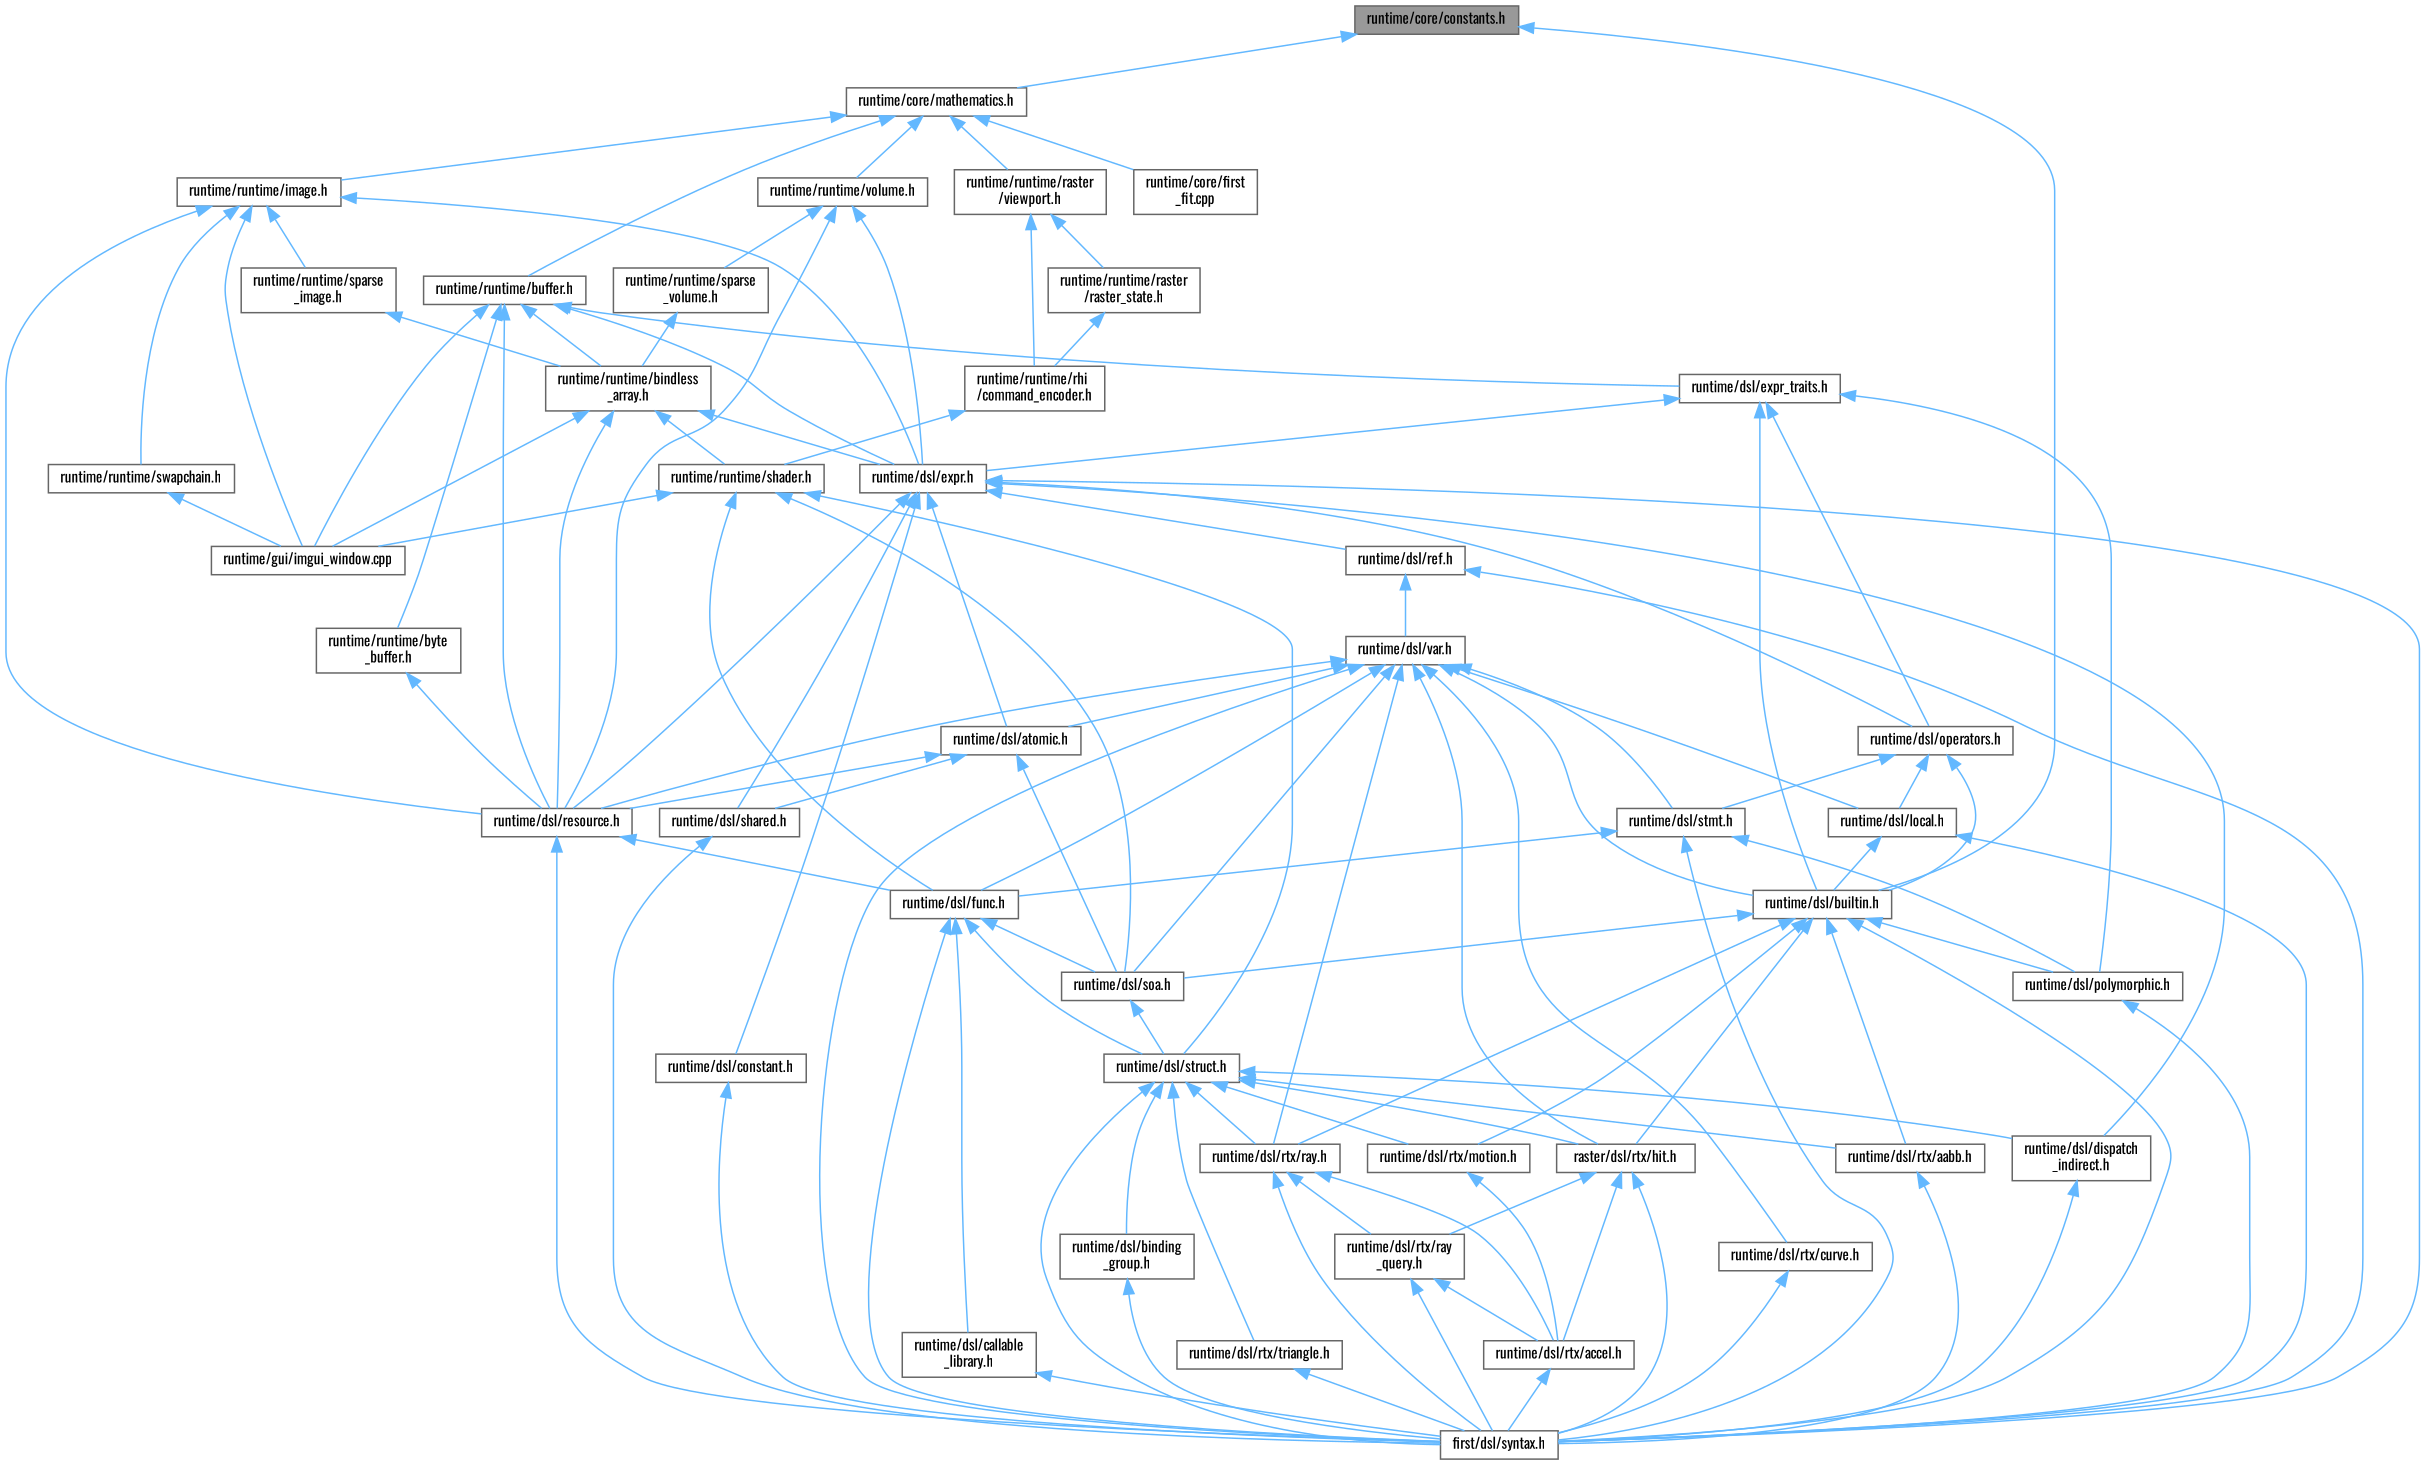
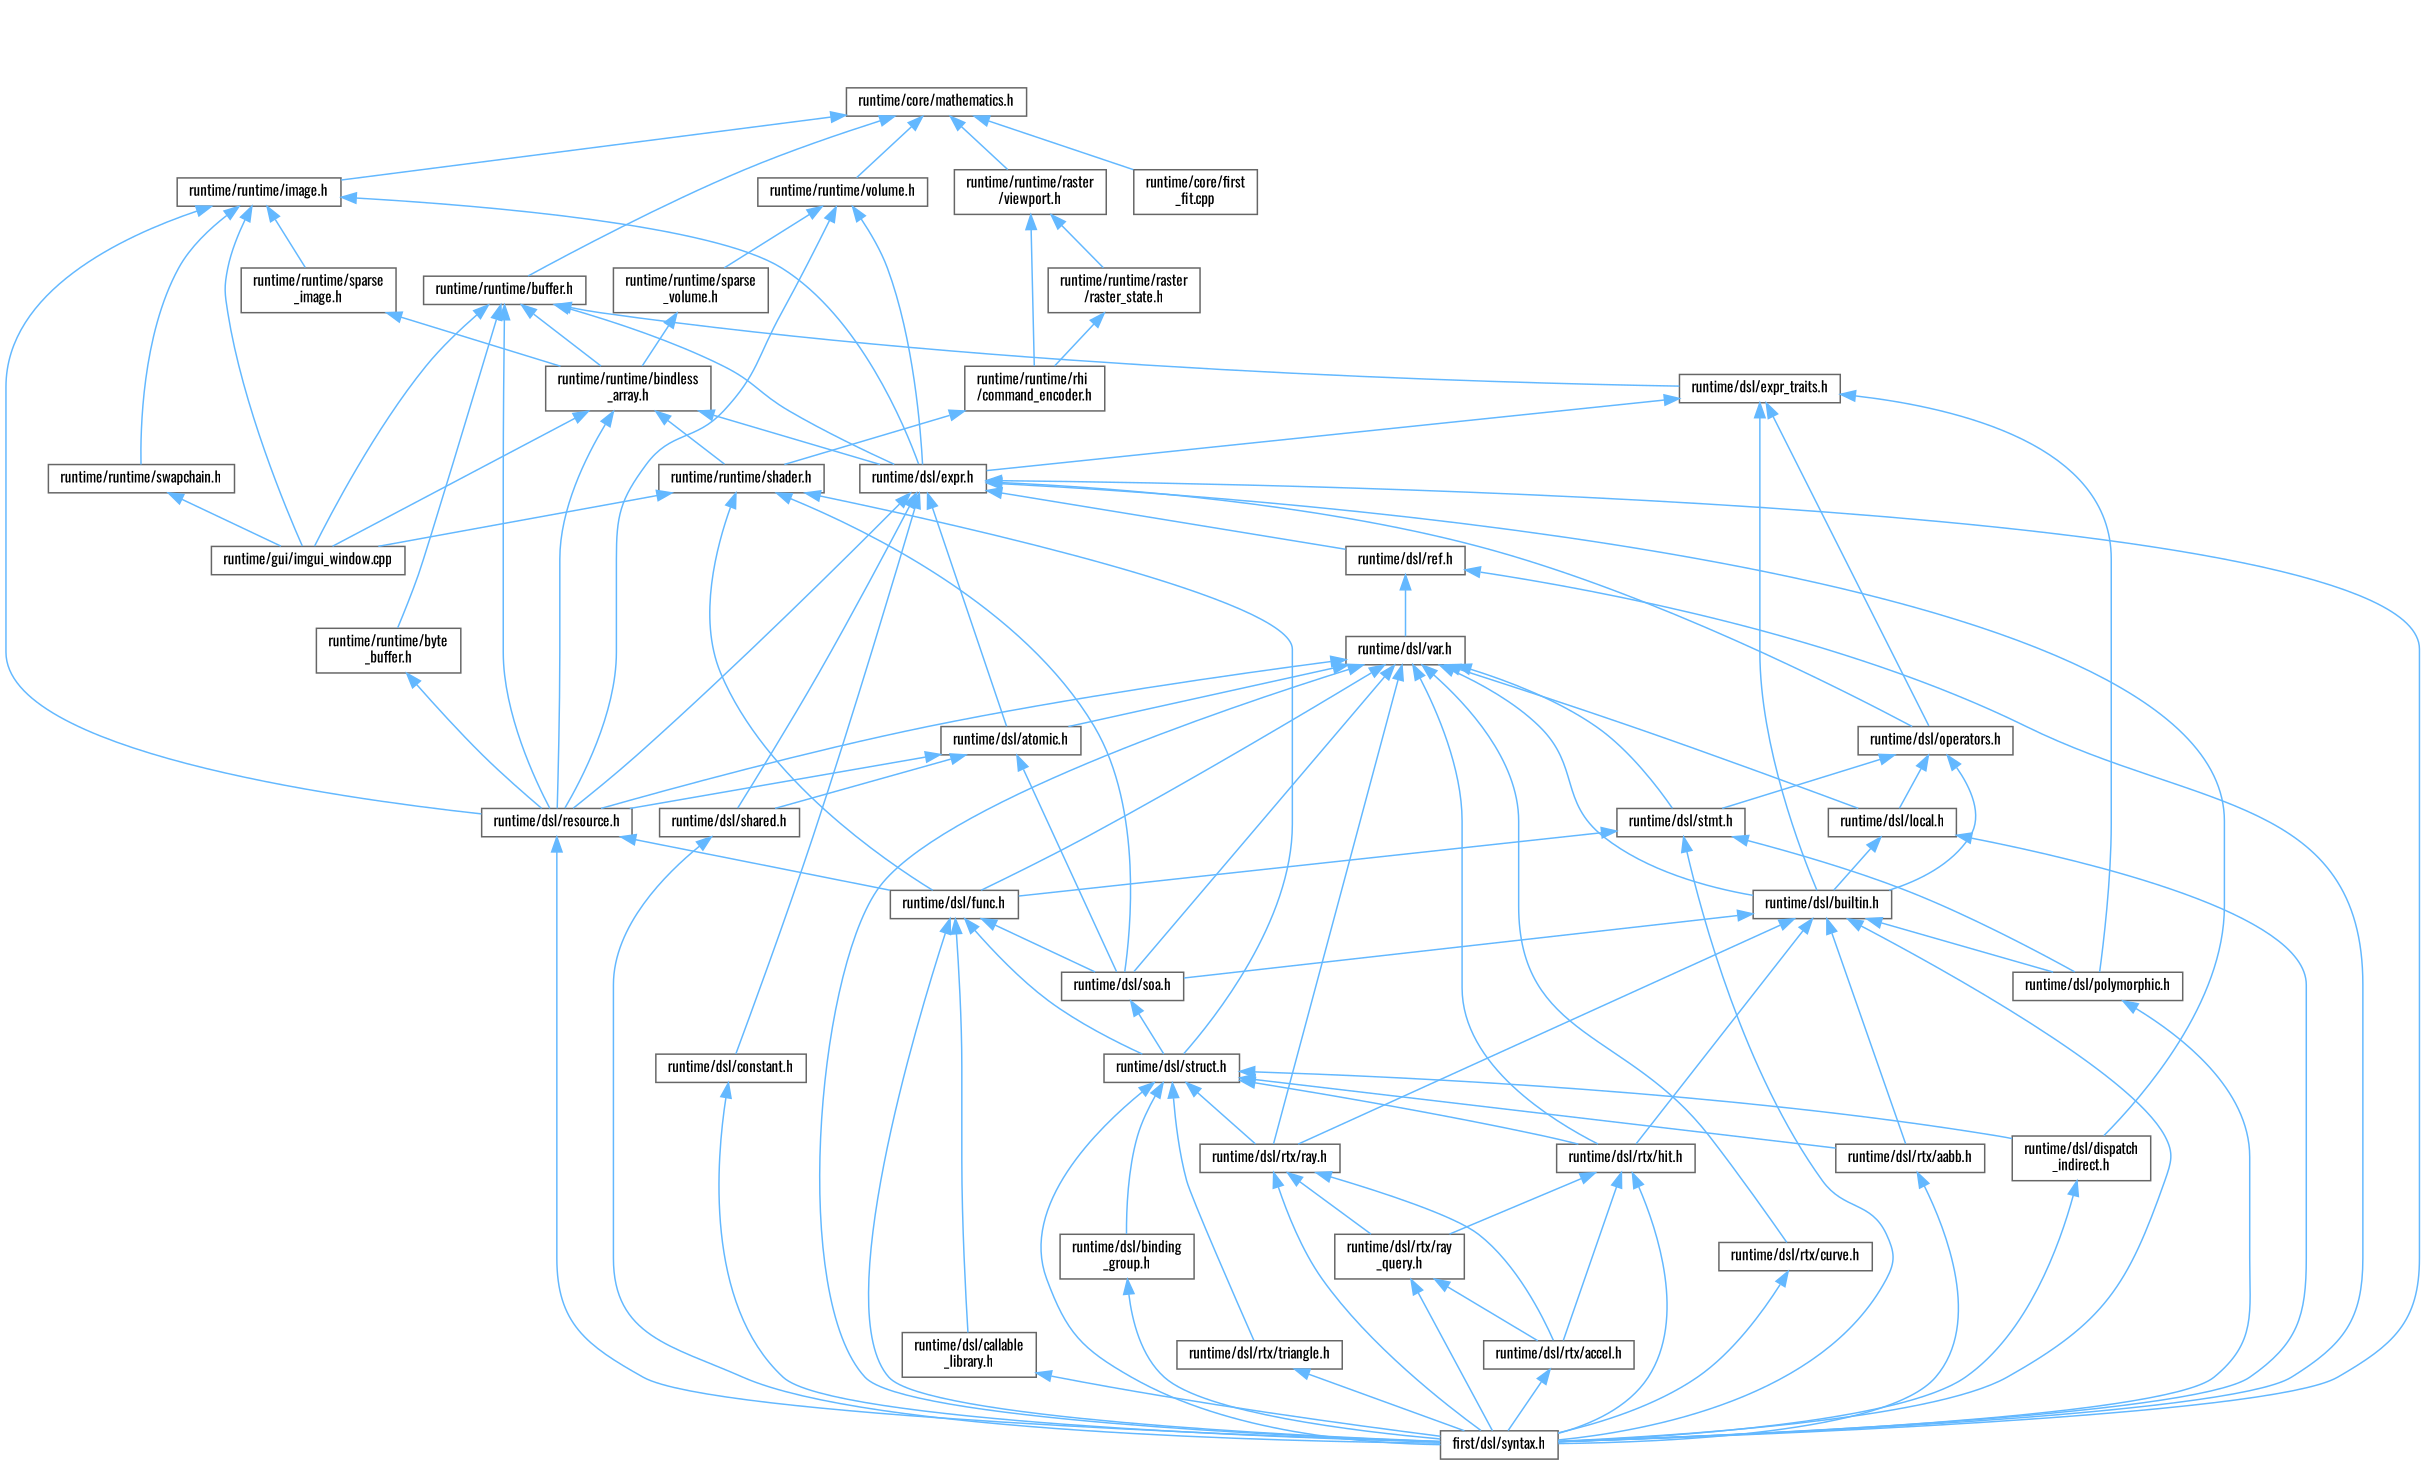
node "runtime/core/constants.h": removed
node "runtime/dsl/rtx/motion.h": removed
node "raster/dsl/rtx/hit.h": label "raster/dsl/rtx/hit.h" -> "runtime/dsl/rtx/hit.h"
